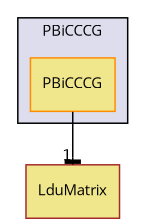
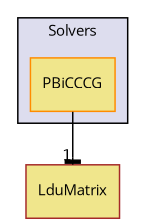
cluster "PBiCCCG": label "PBiCCCG" -> "Solvers"
